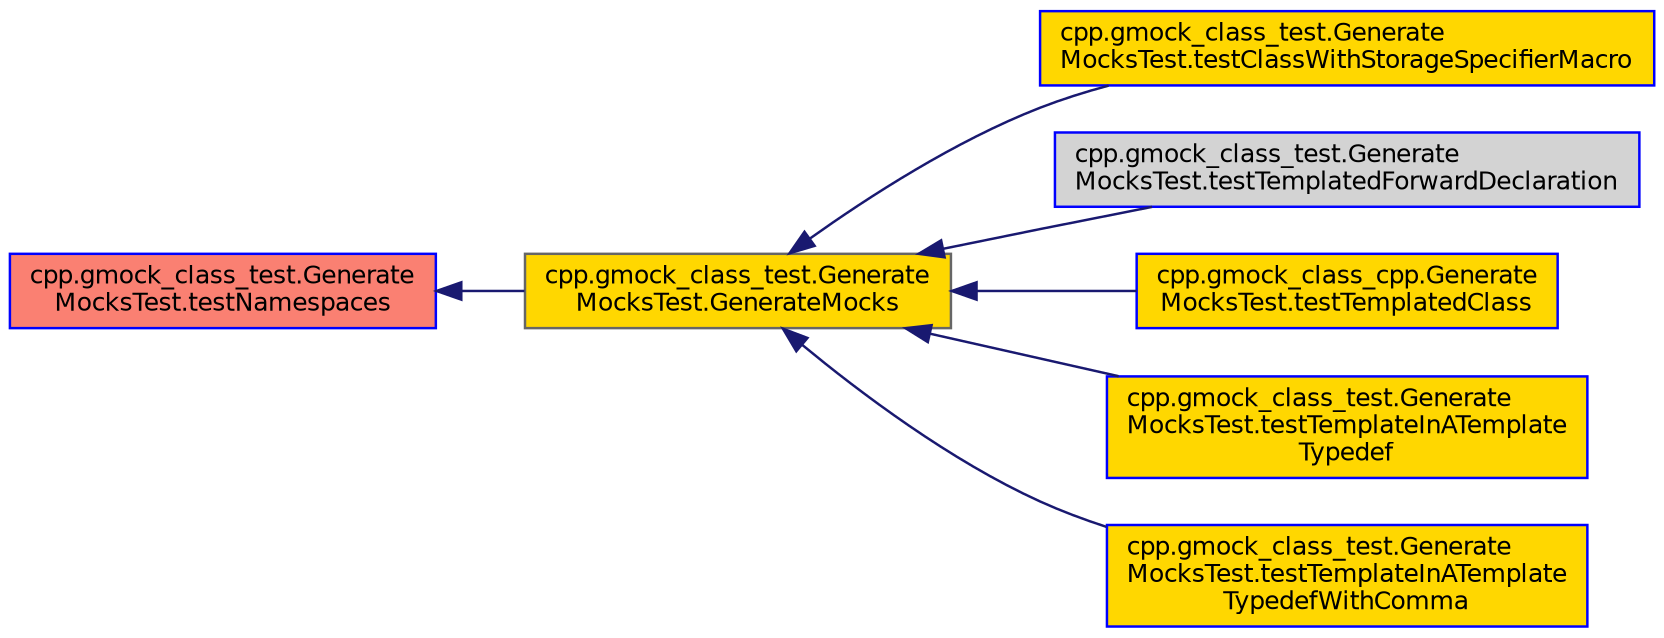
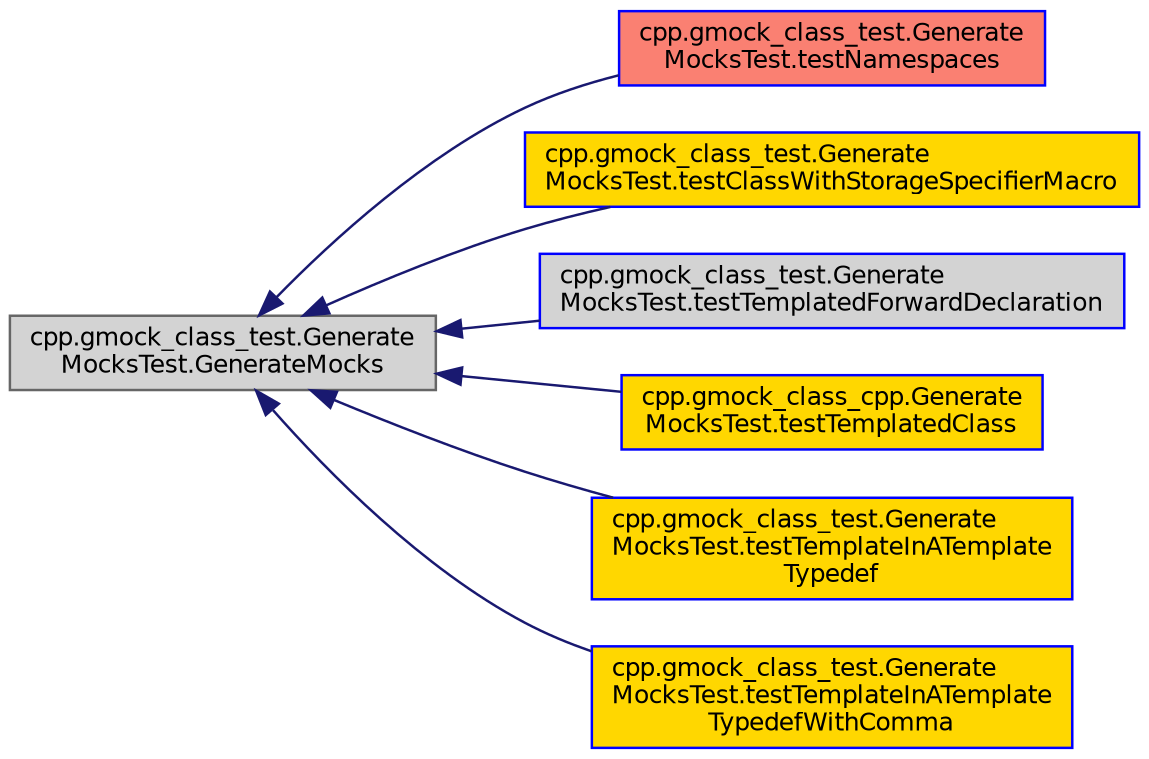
edge "cpp.gmock_class_test.Generate MocksTest.GenerateMocks" -> "cpp.gmock_class_test.Generate MocksTest.testNamespaces": reversed
node "cpp.gmock_class_test.Generate MocksTest.GenerateMocks": fillcolor gold -> lightgrey
